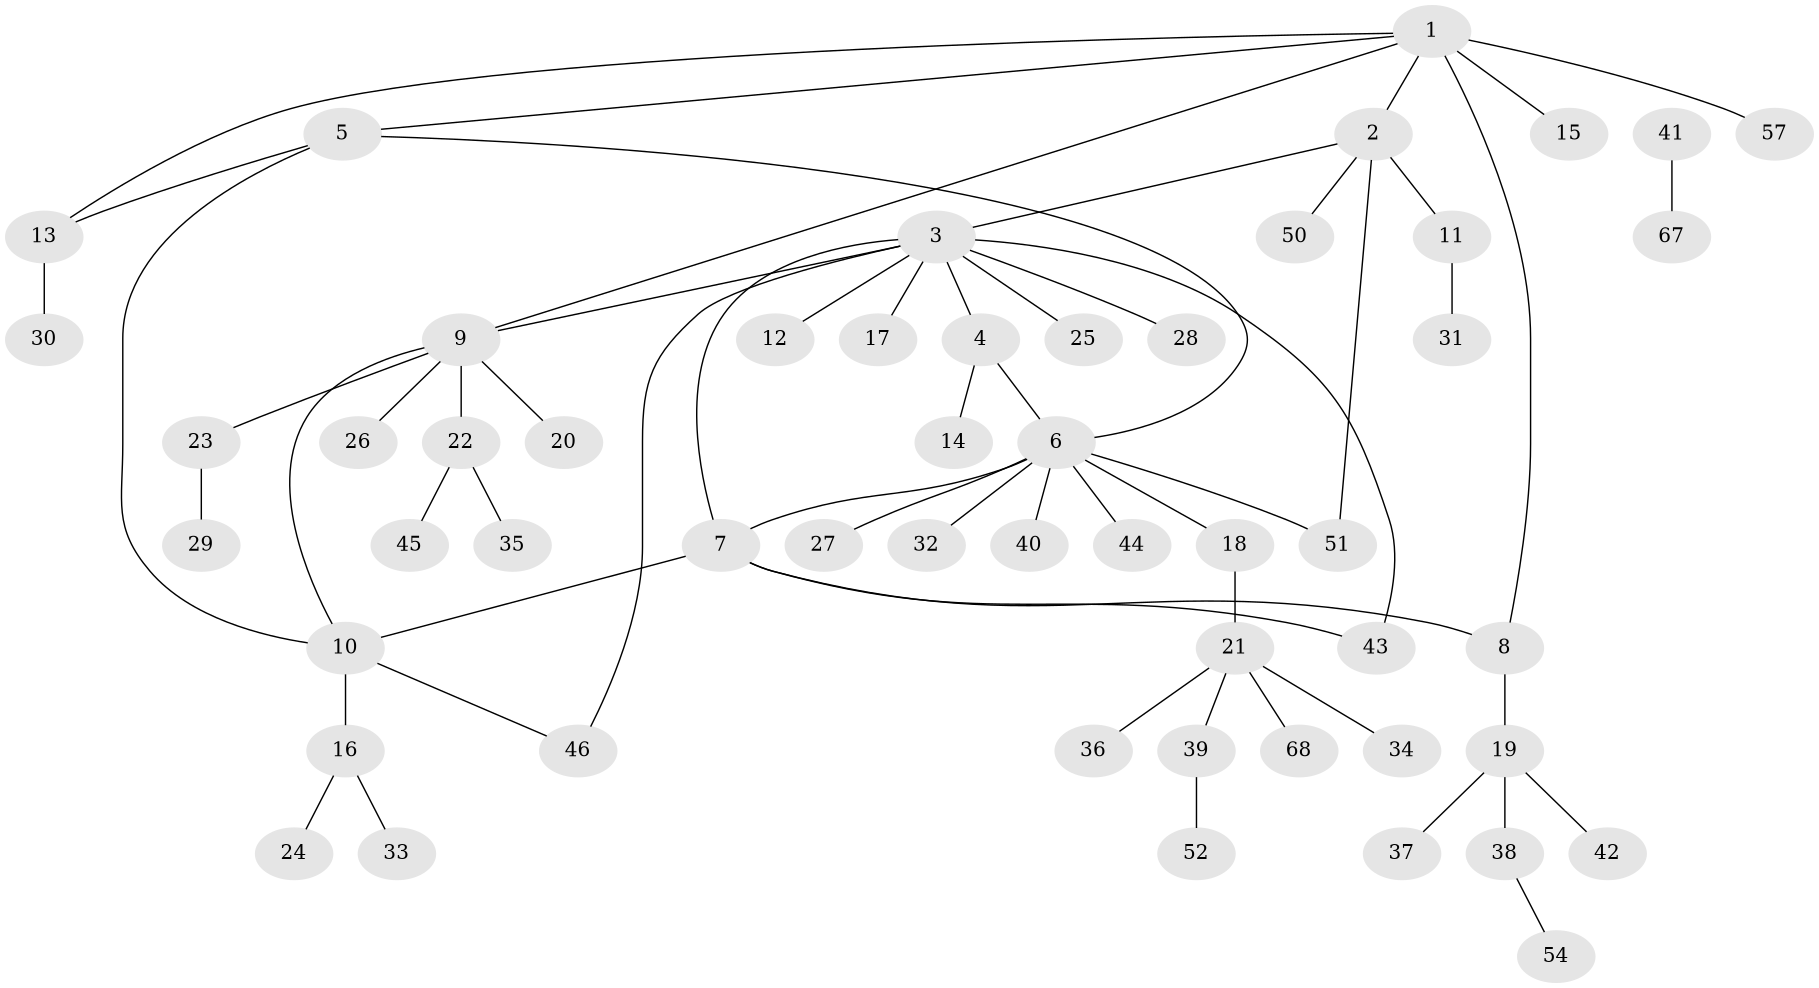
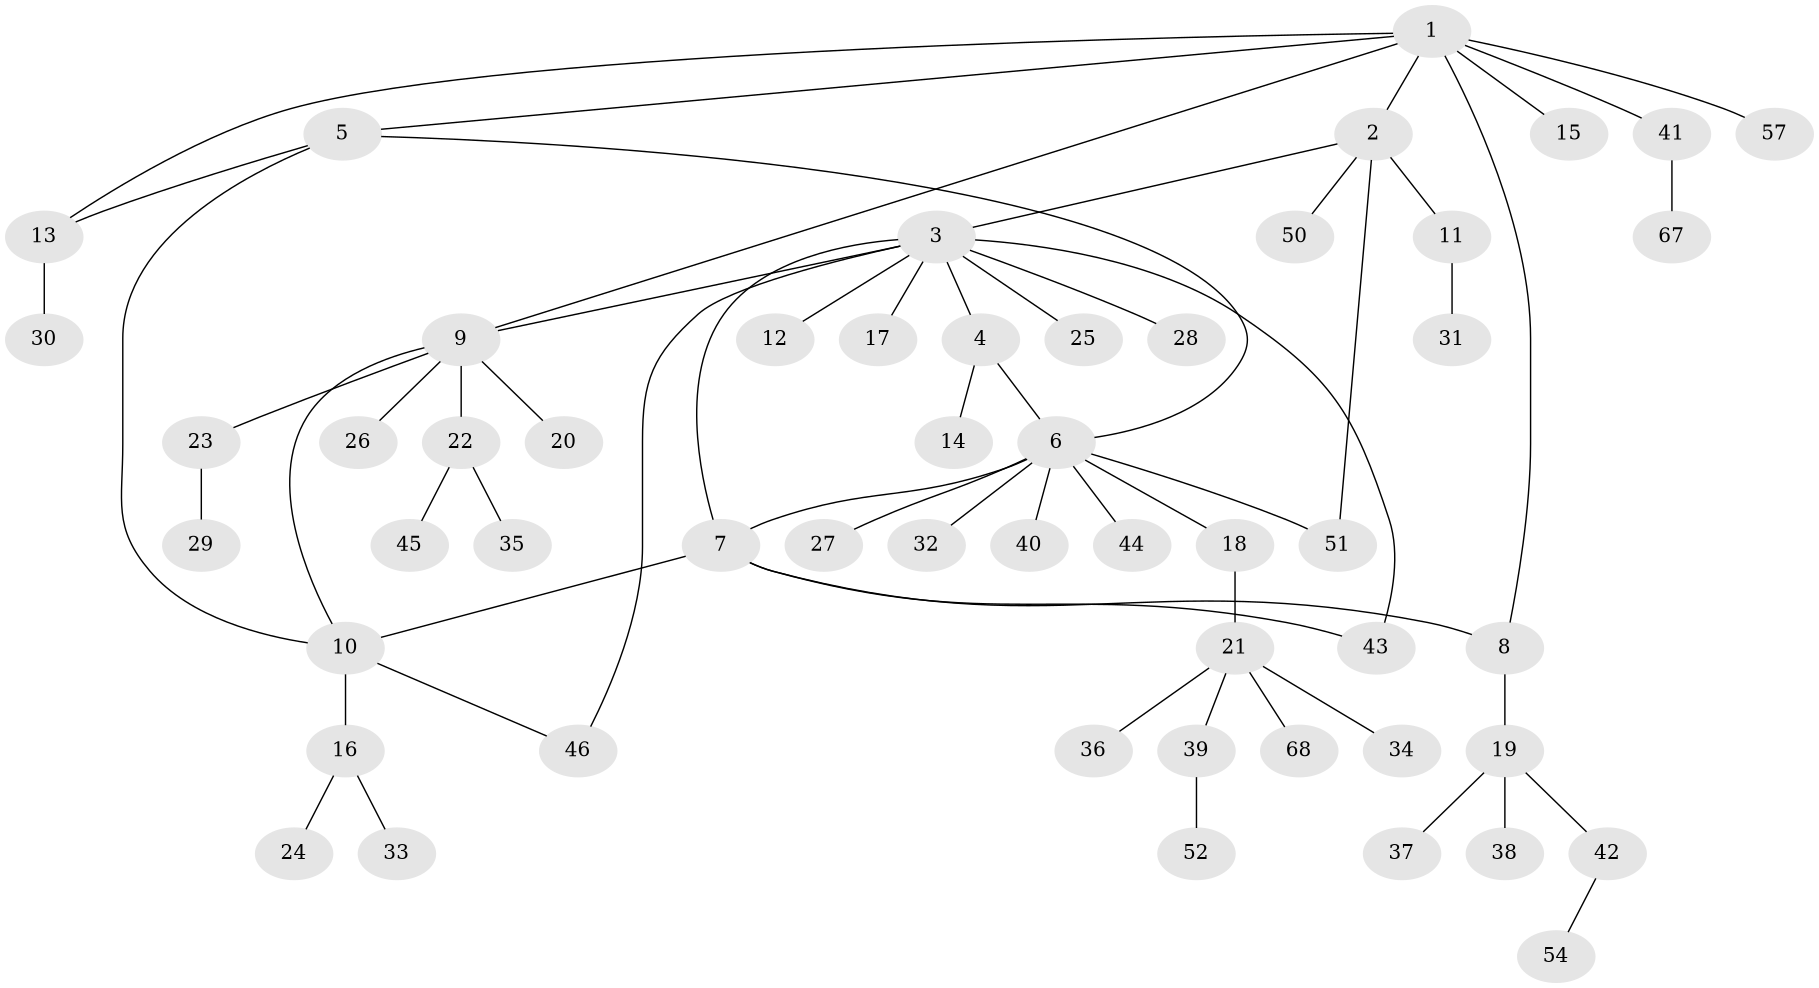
edge "1" -- "41": added
edge "38" -- "54": now "42" -- "54"
